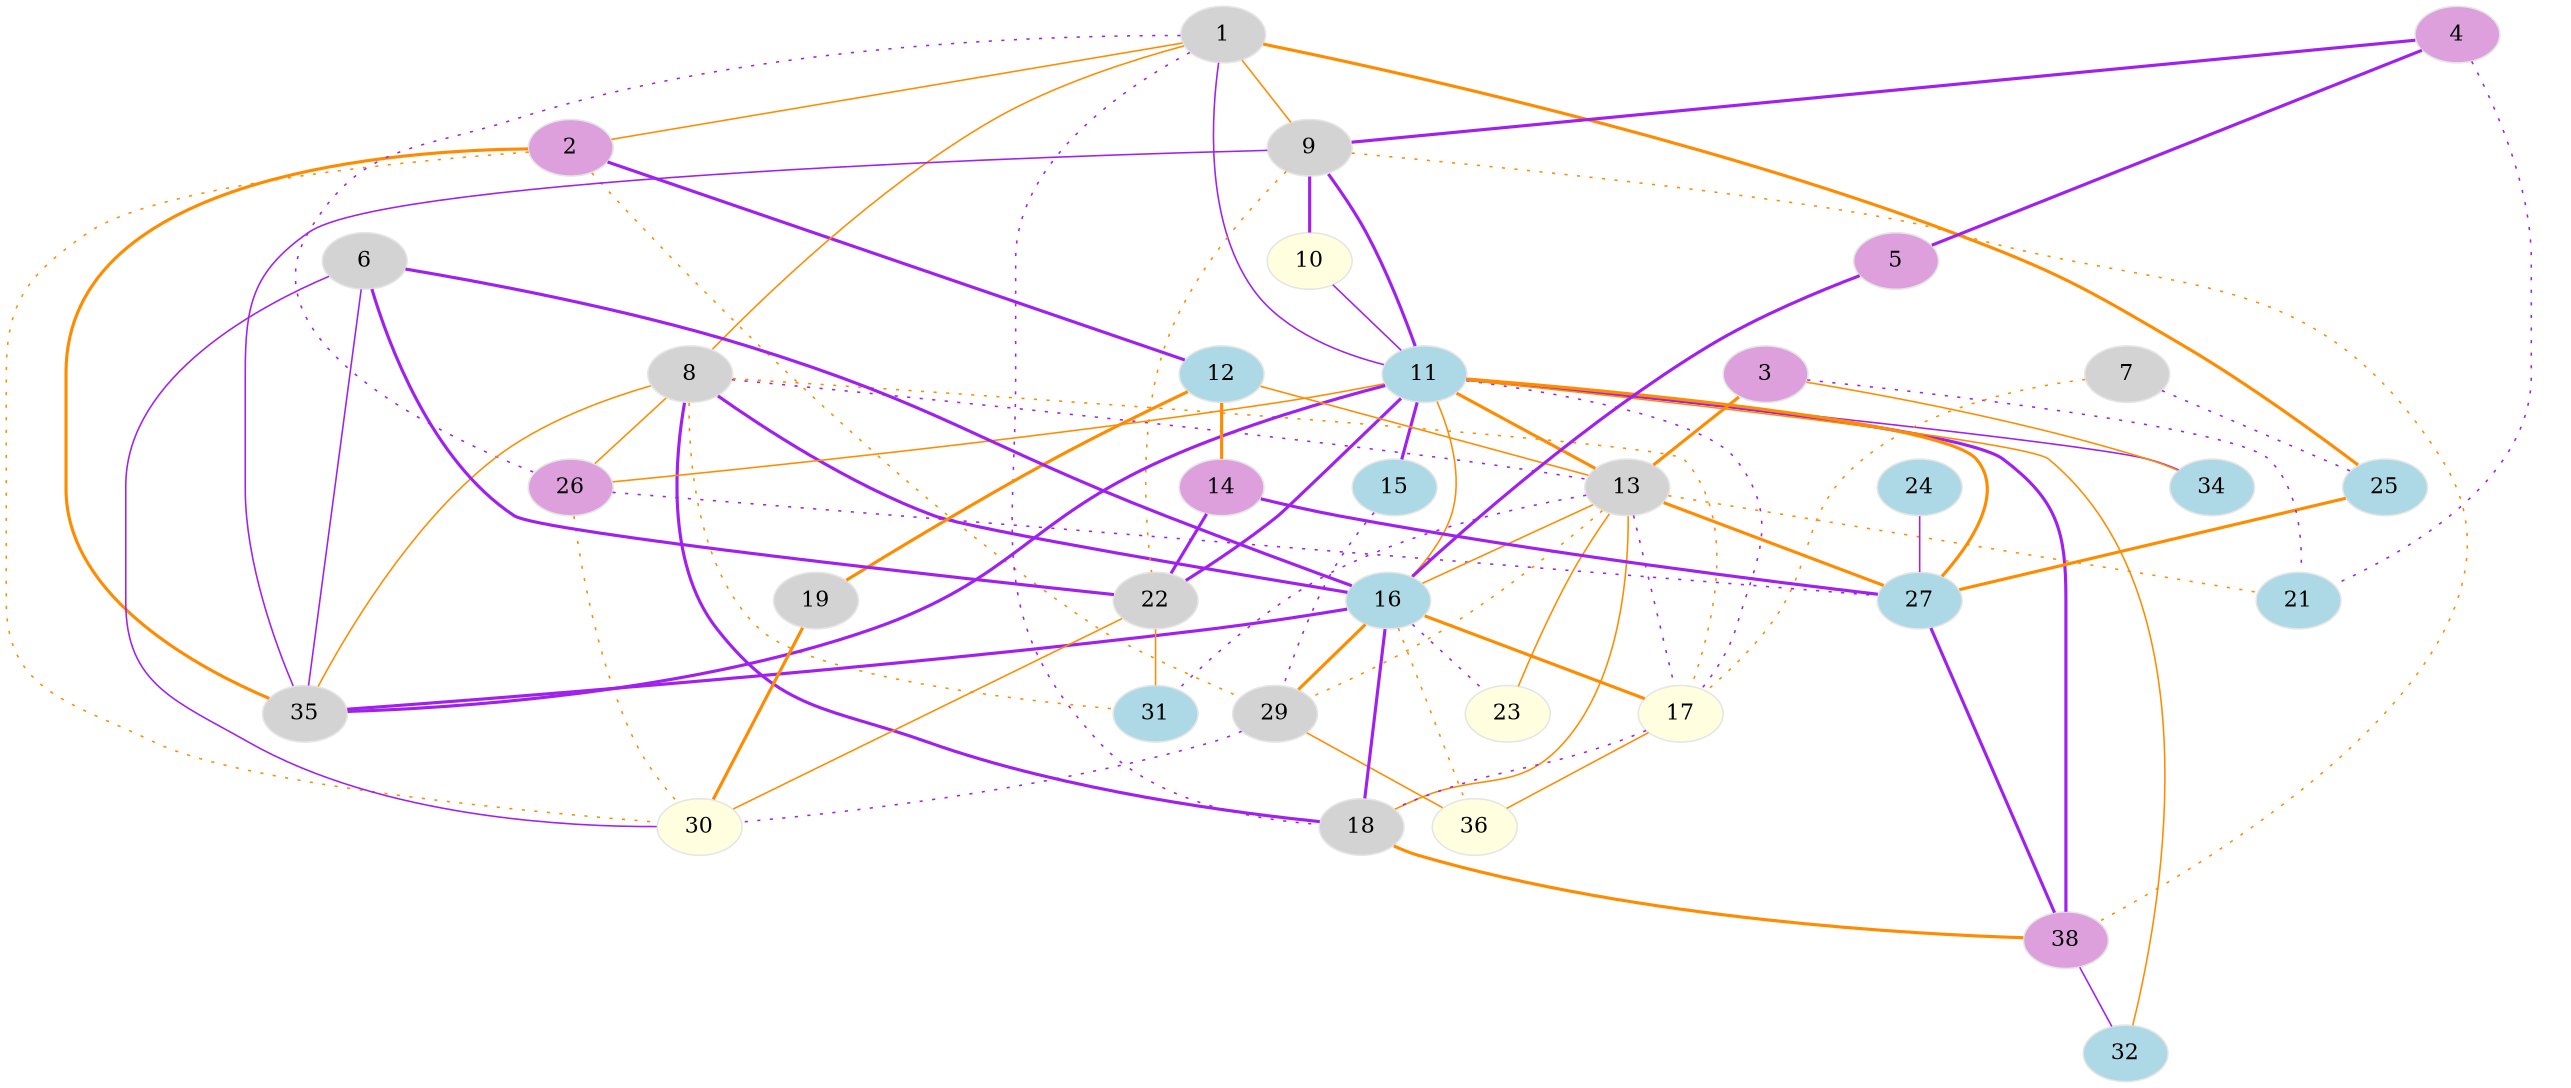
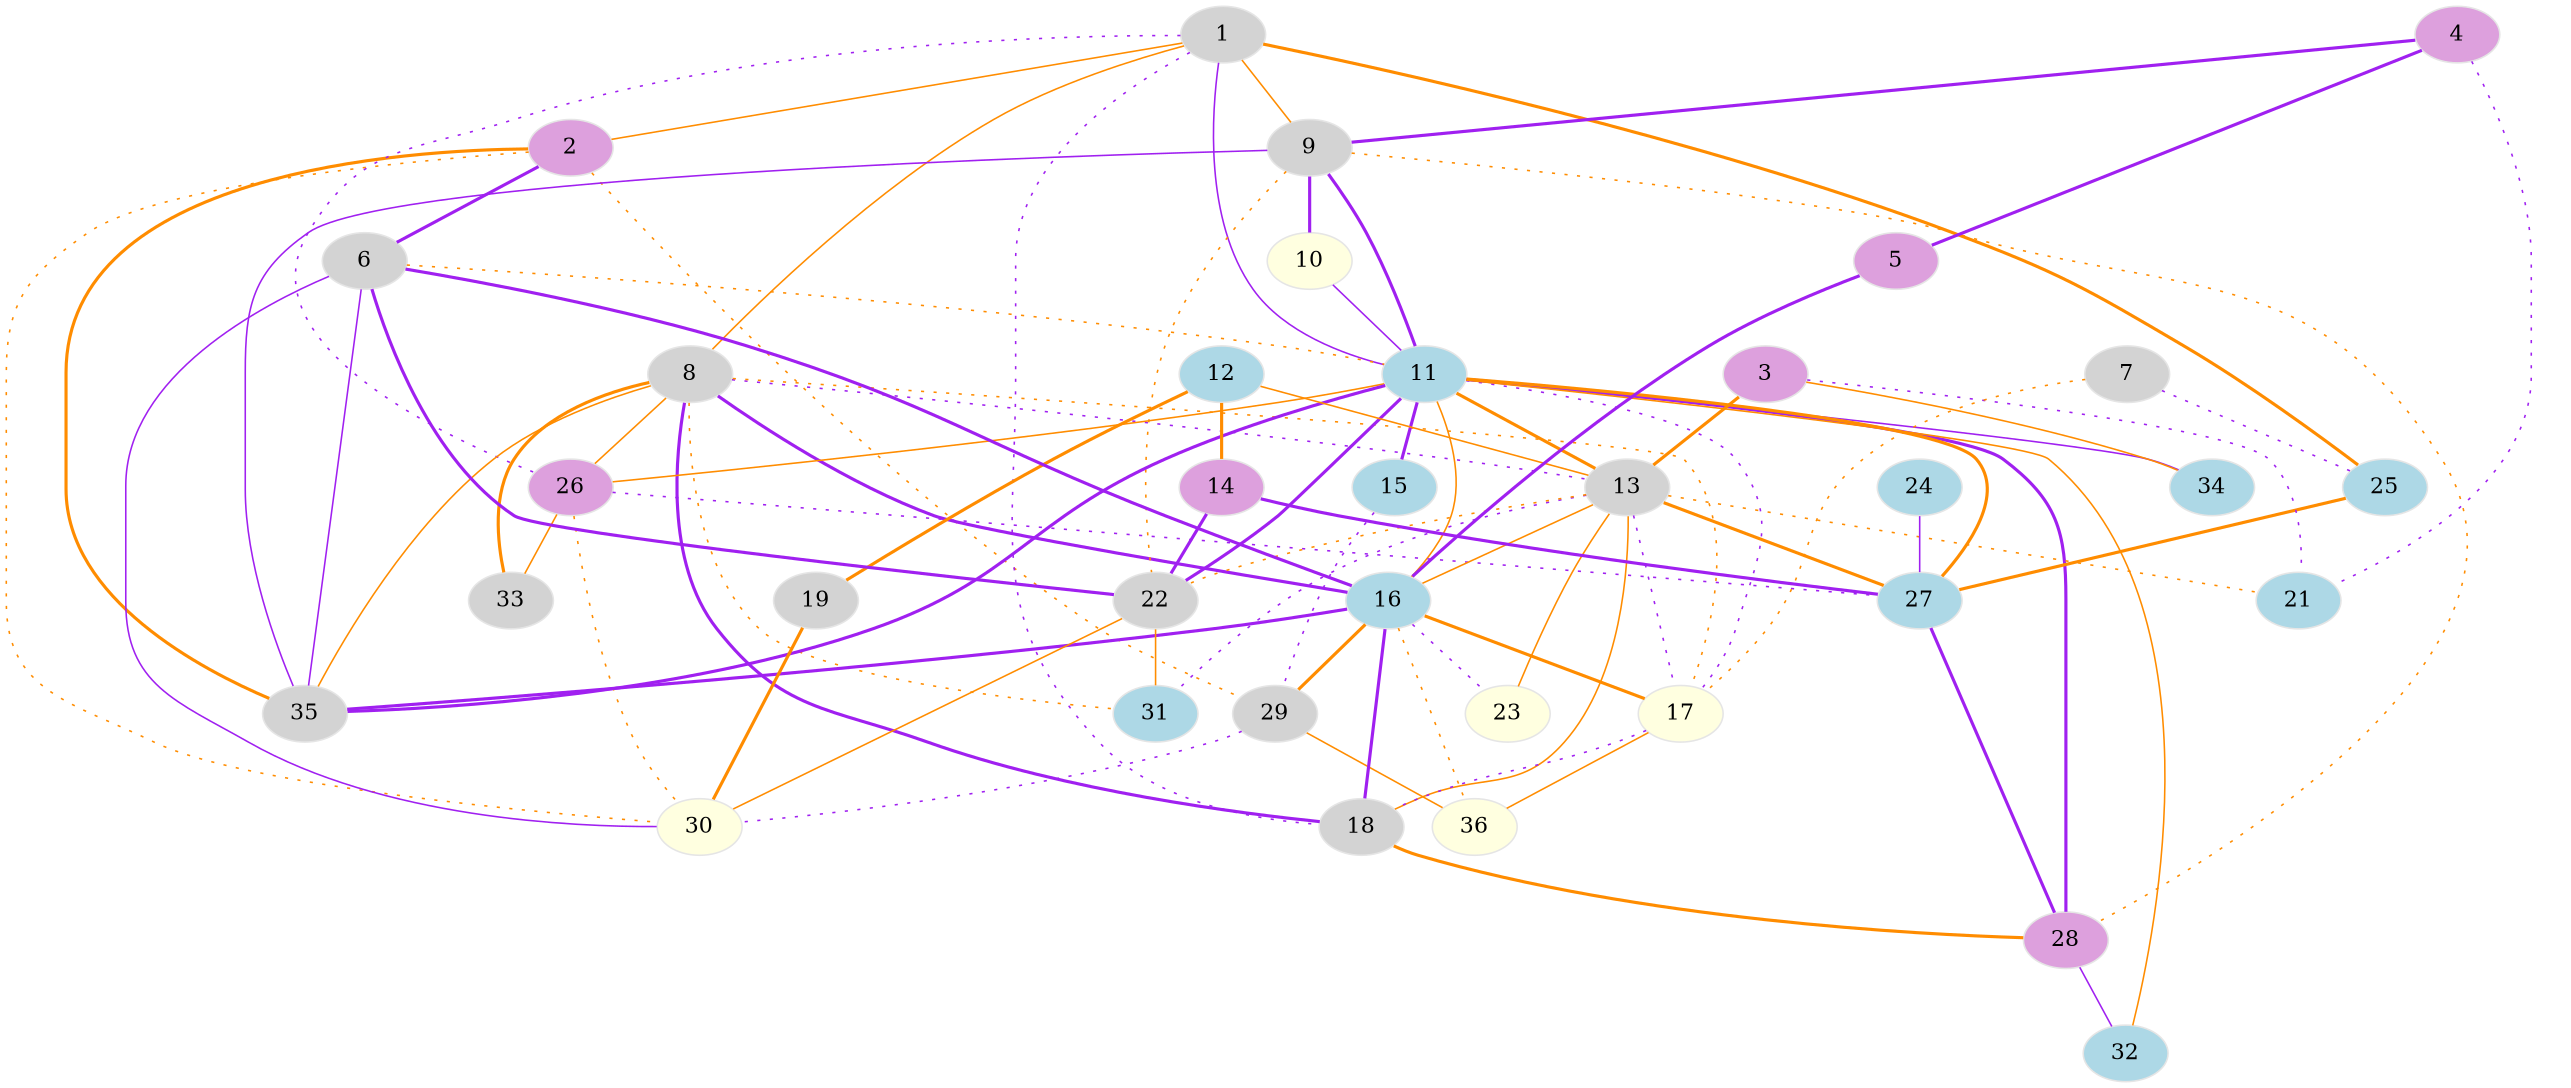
edge "2" -- "12": now "2" -- "6"
edge "6" -- "11": added
node "33": added
edge "13" -- "29": now "13" -- "22"
node "38": label "38" -> "28"
